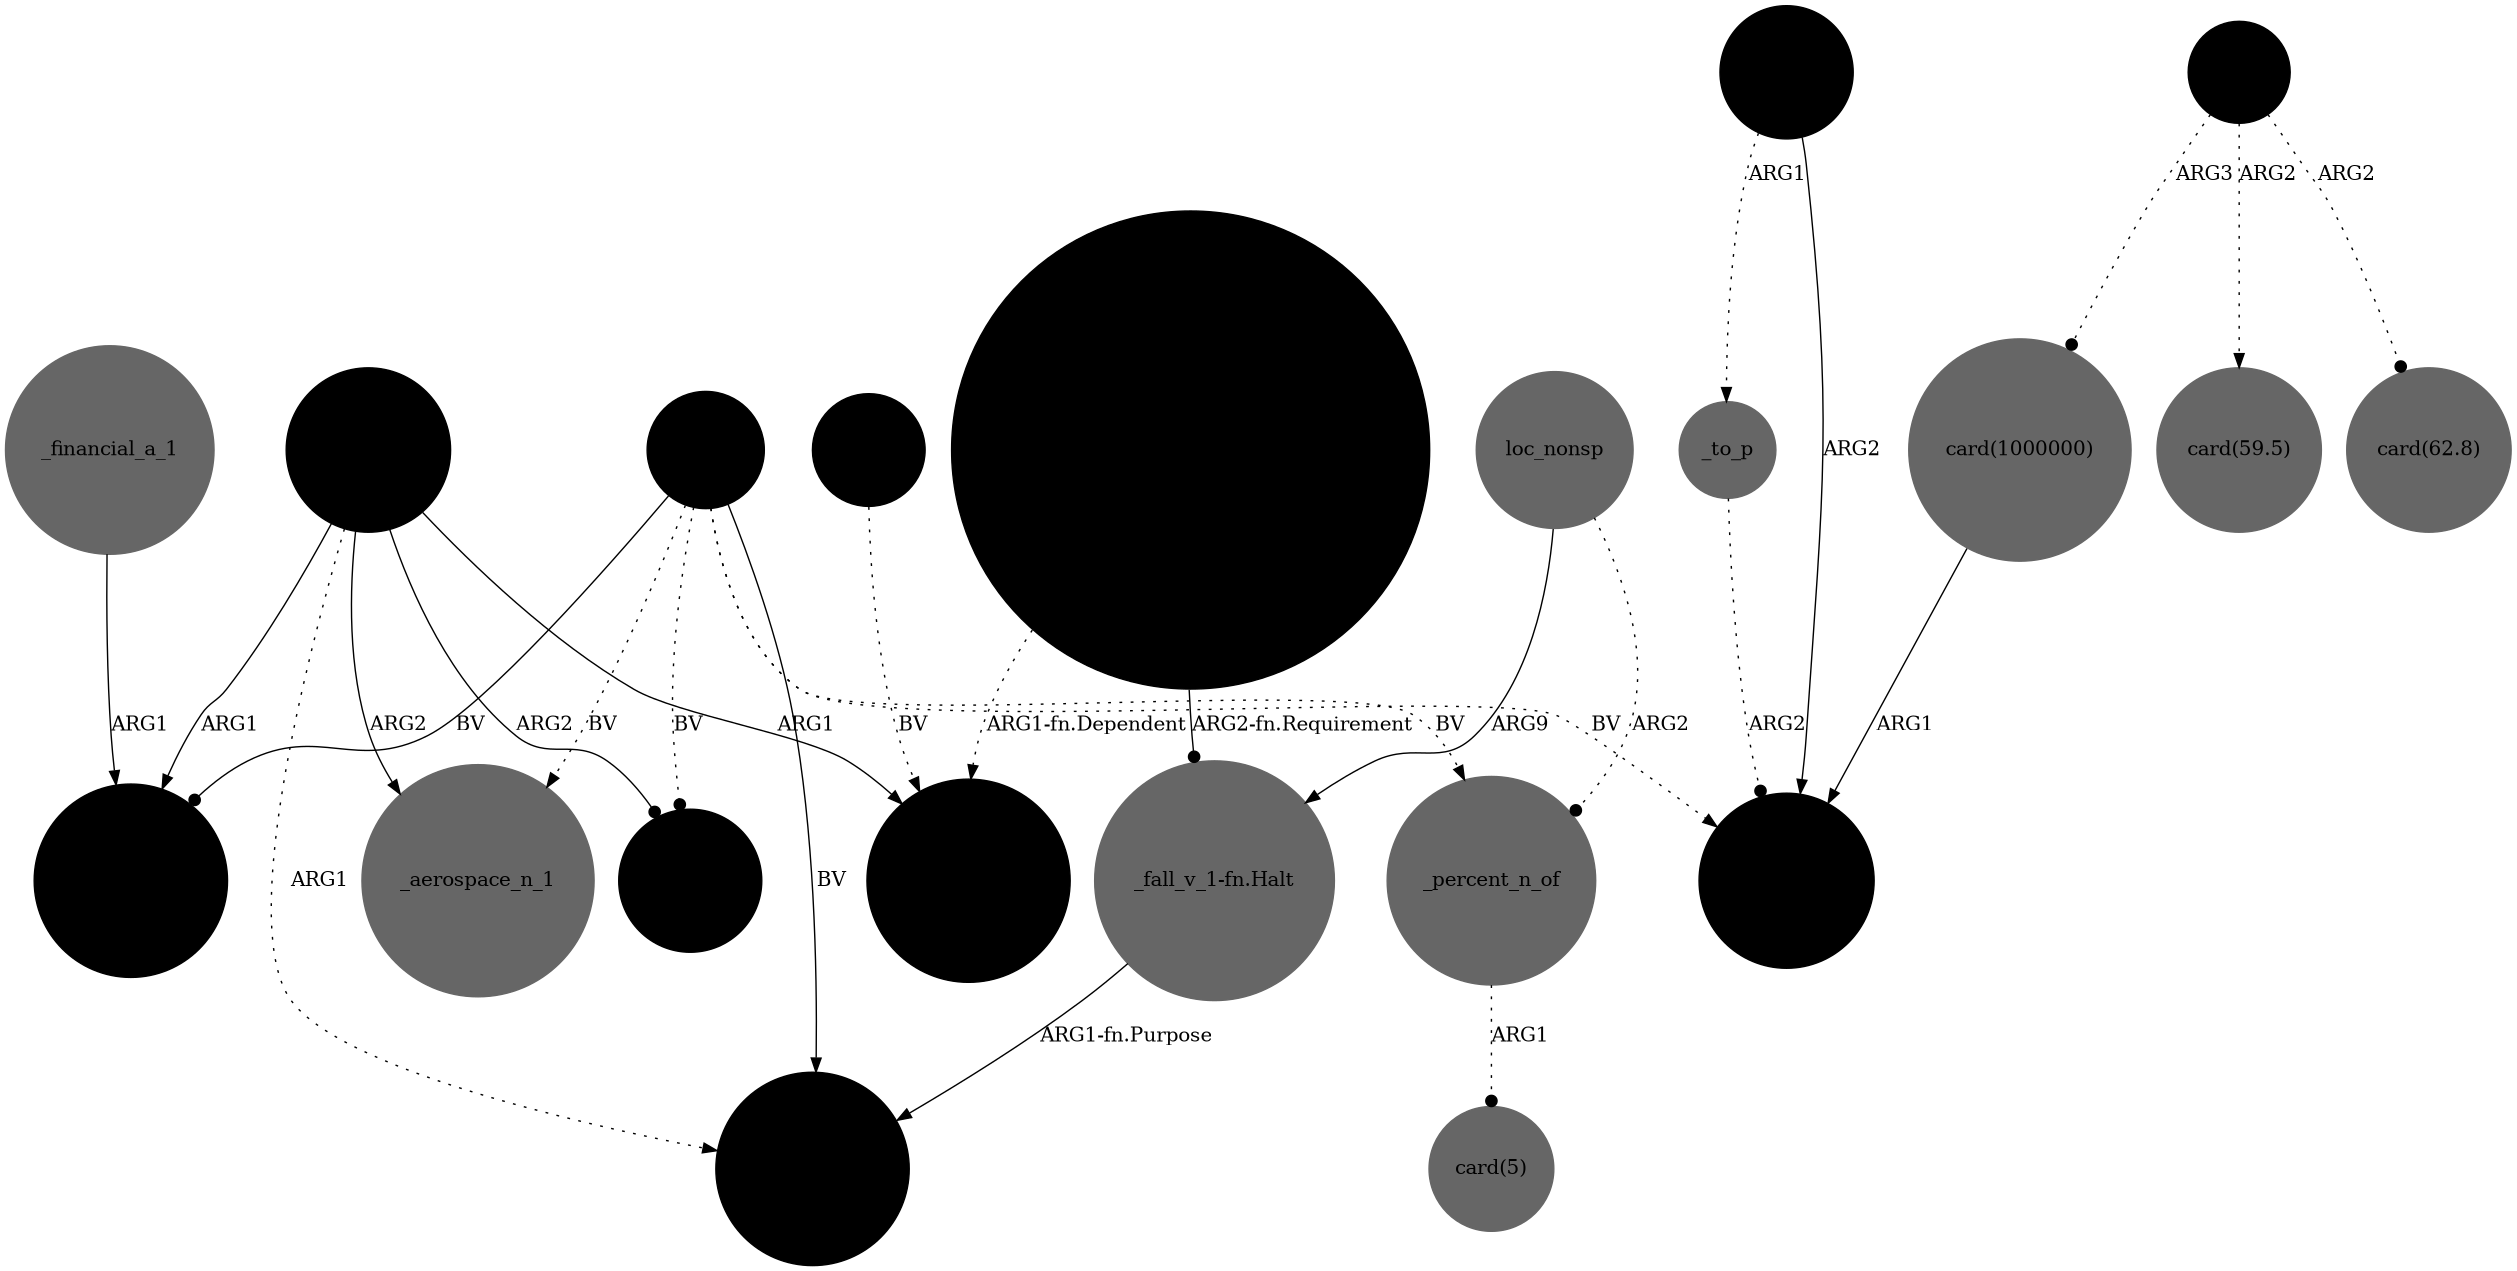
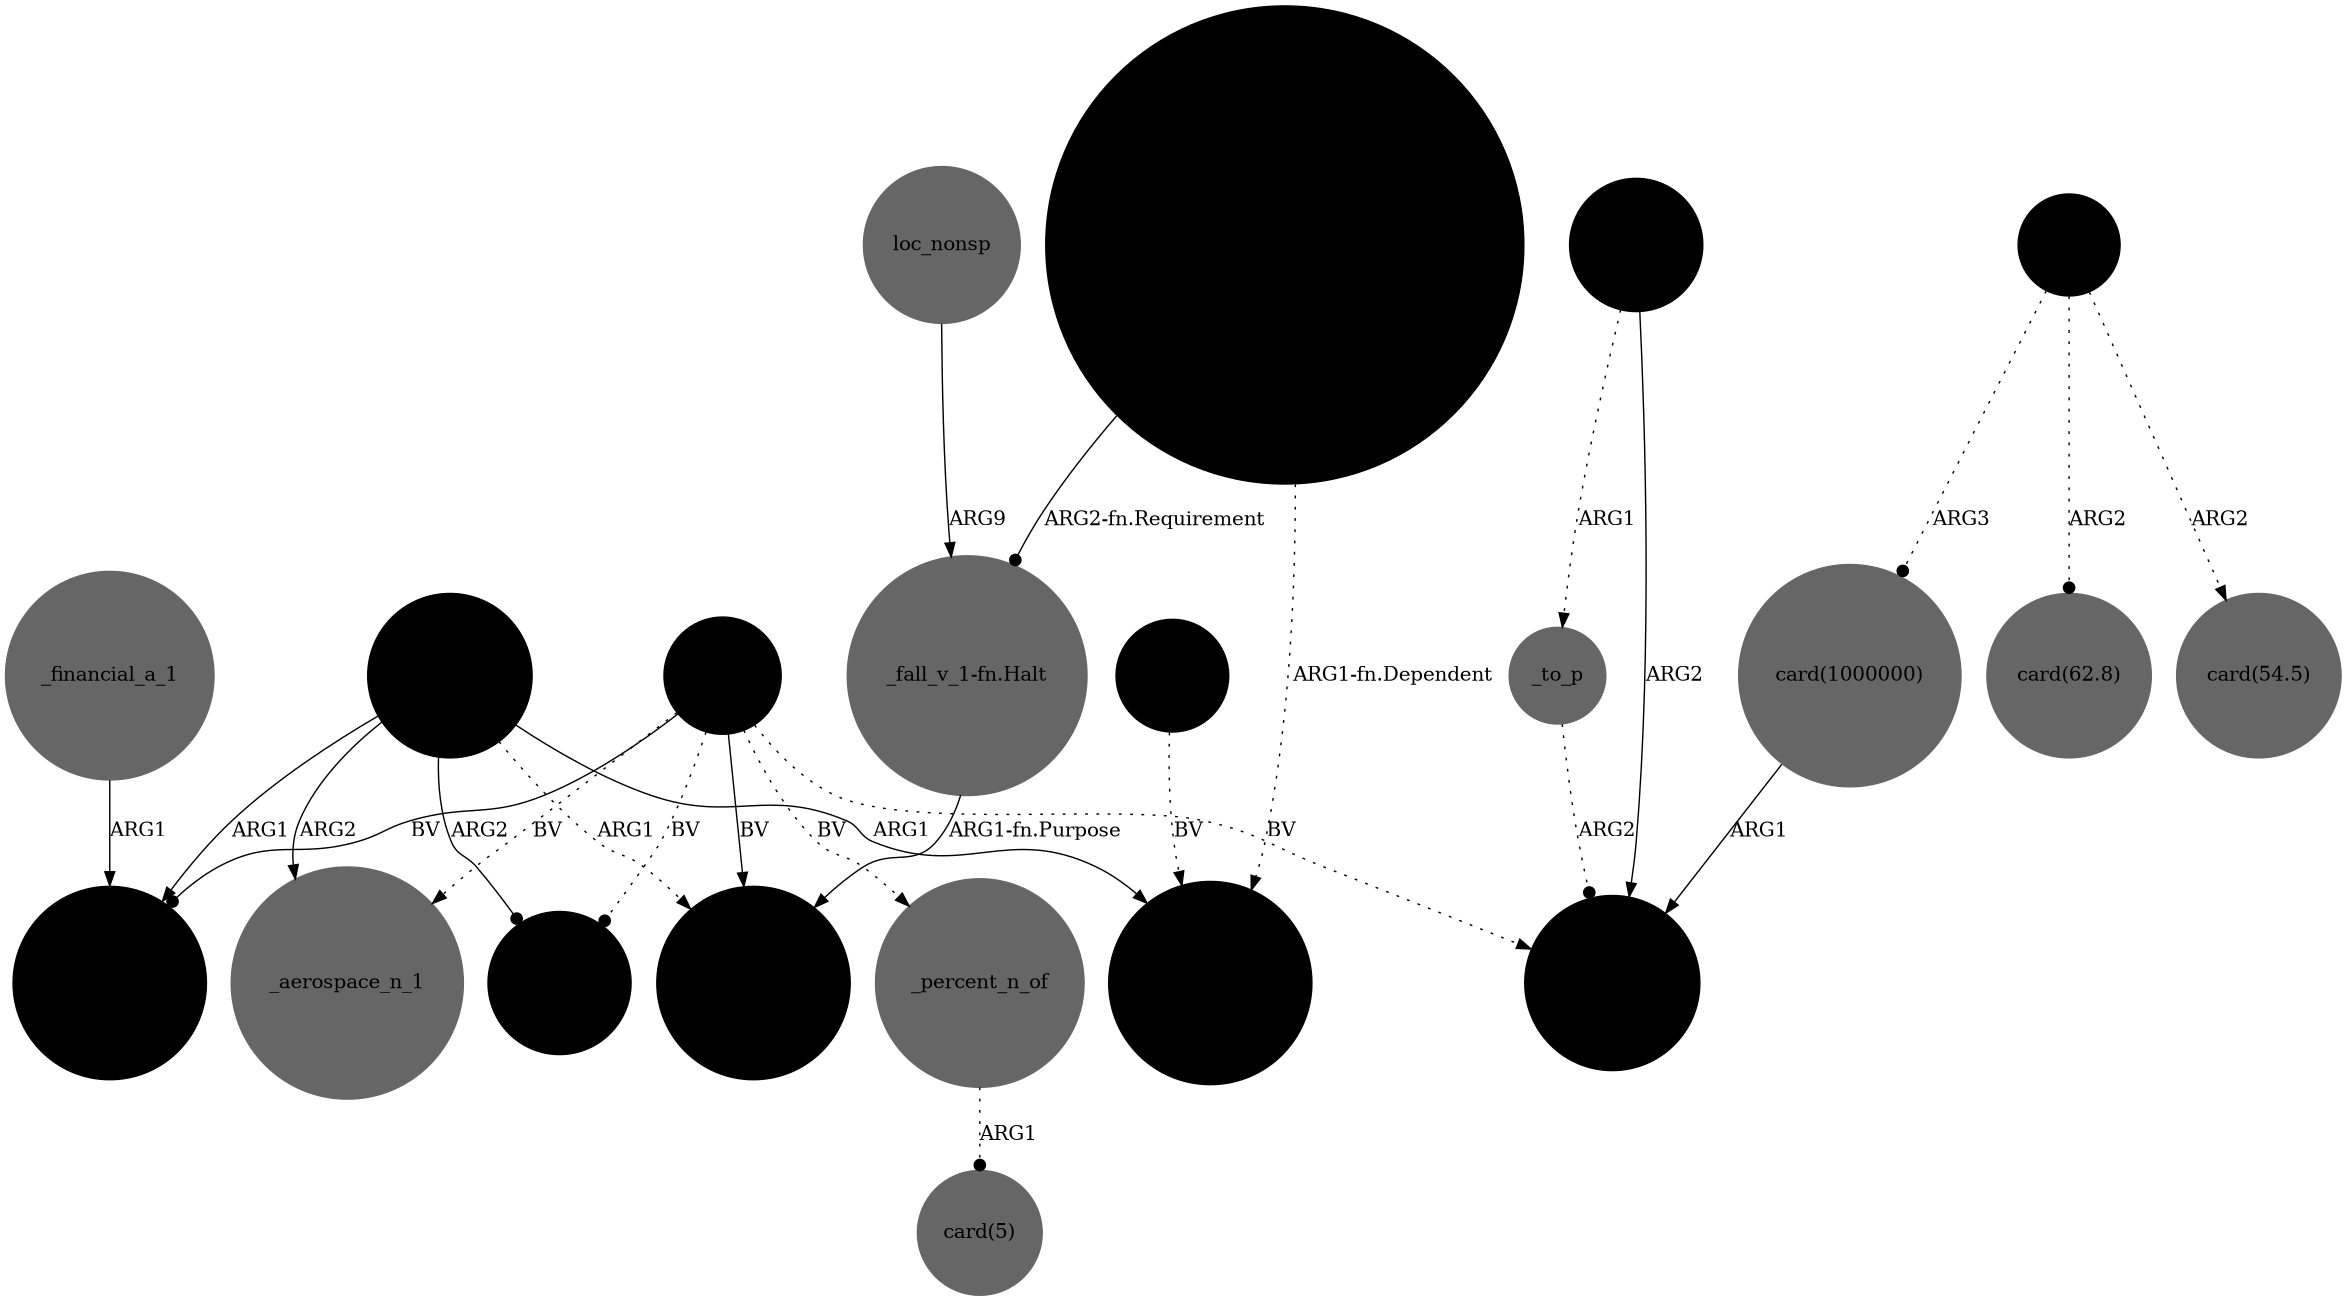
node "card(59.5)": label "card(59.5)" -> "card(54.5)"
edge "loc_nonsp" -> "_percent_n_of": removed, label "ARG2"
